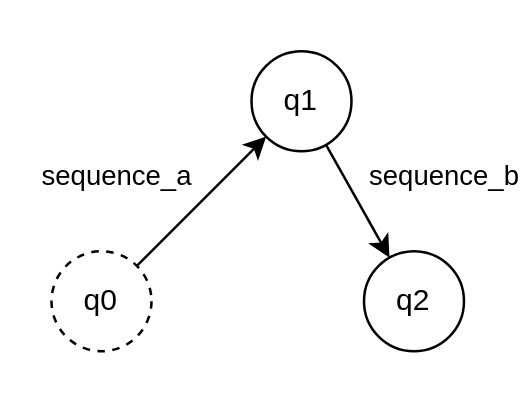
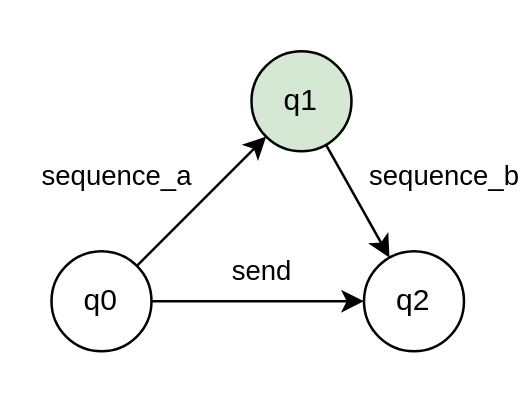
node "q1": fillcolor #ffffff -> #d5e8d4
node "q0": style dashed -> solid
edge "q0" -> "q2": added, label "send"
